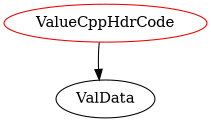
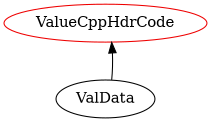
edge "ValueCppHdrCode" -> "ValData": reversed
